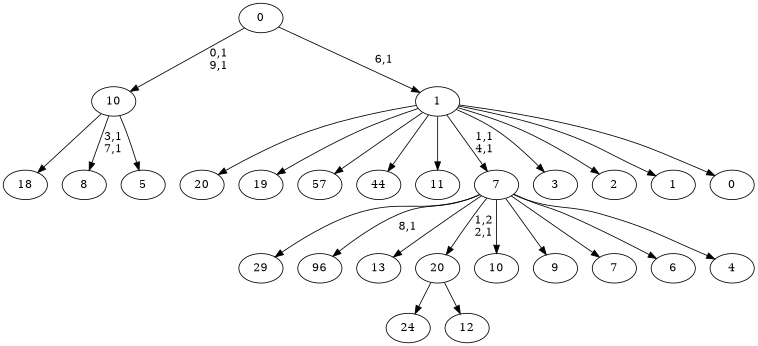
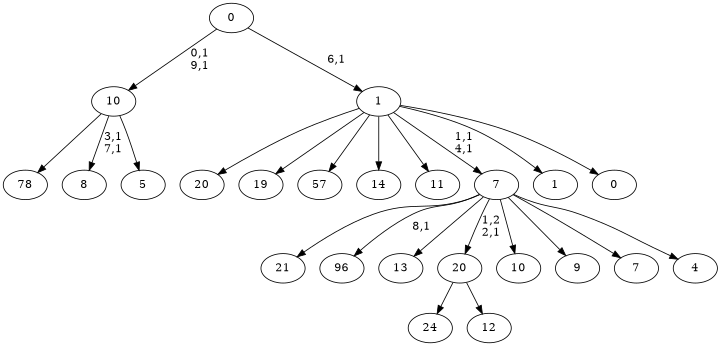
node "18": label "18" -> "78"
node "44": label "44" -> "14"
node "3": removed
node "2": removed
node "29": label "29" -> "21"
node "6": removed
